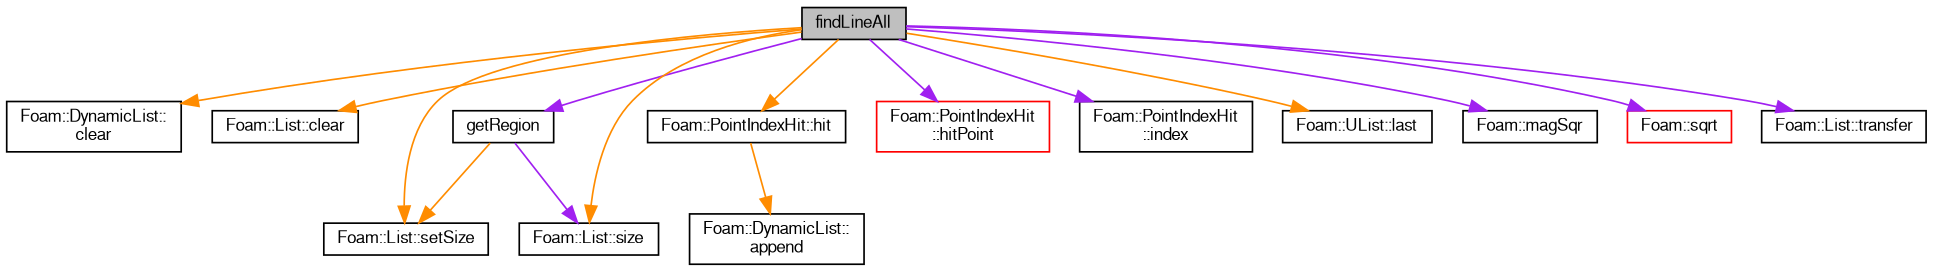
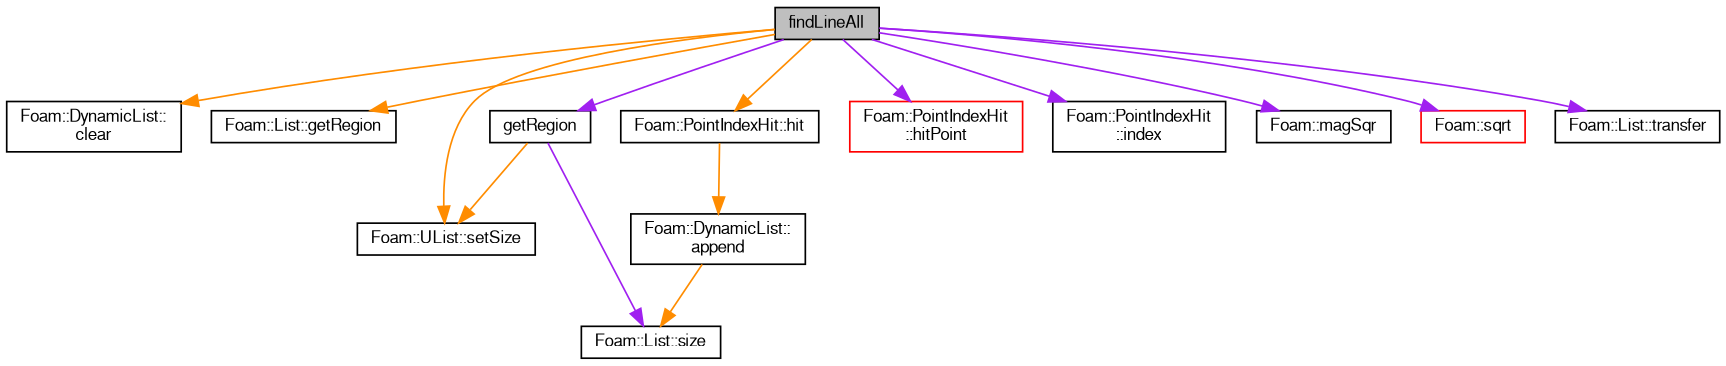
edge "findLineAll" -> "Foam::List::size": now "Foam::DynamicList:: append" -> "Foam::List::size"
node "Foam::List::clear": label "Foam::List::clear" -> "Foam::List::getRegion"
node "Foam::UList::last": removed
node "Foam::List::setSize": label "Foam::List::setSize" -> "Foam::UList::setSize"
